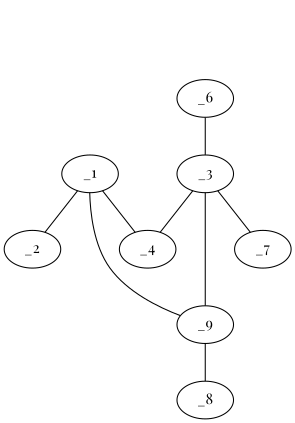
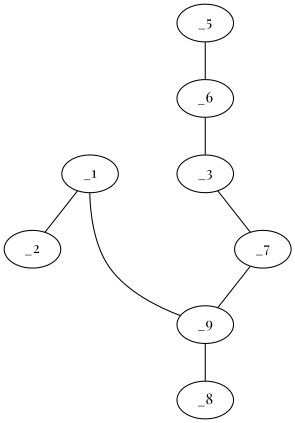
node "_5": added
node "_4": removed
edge "_3" -- "_9": now "_7" -- "_9"
